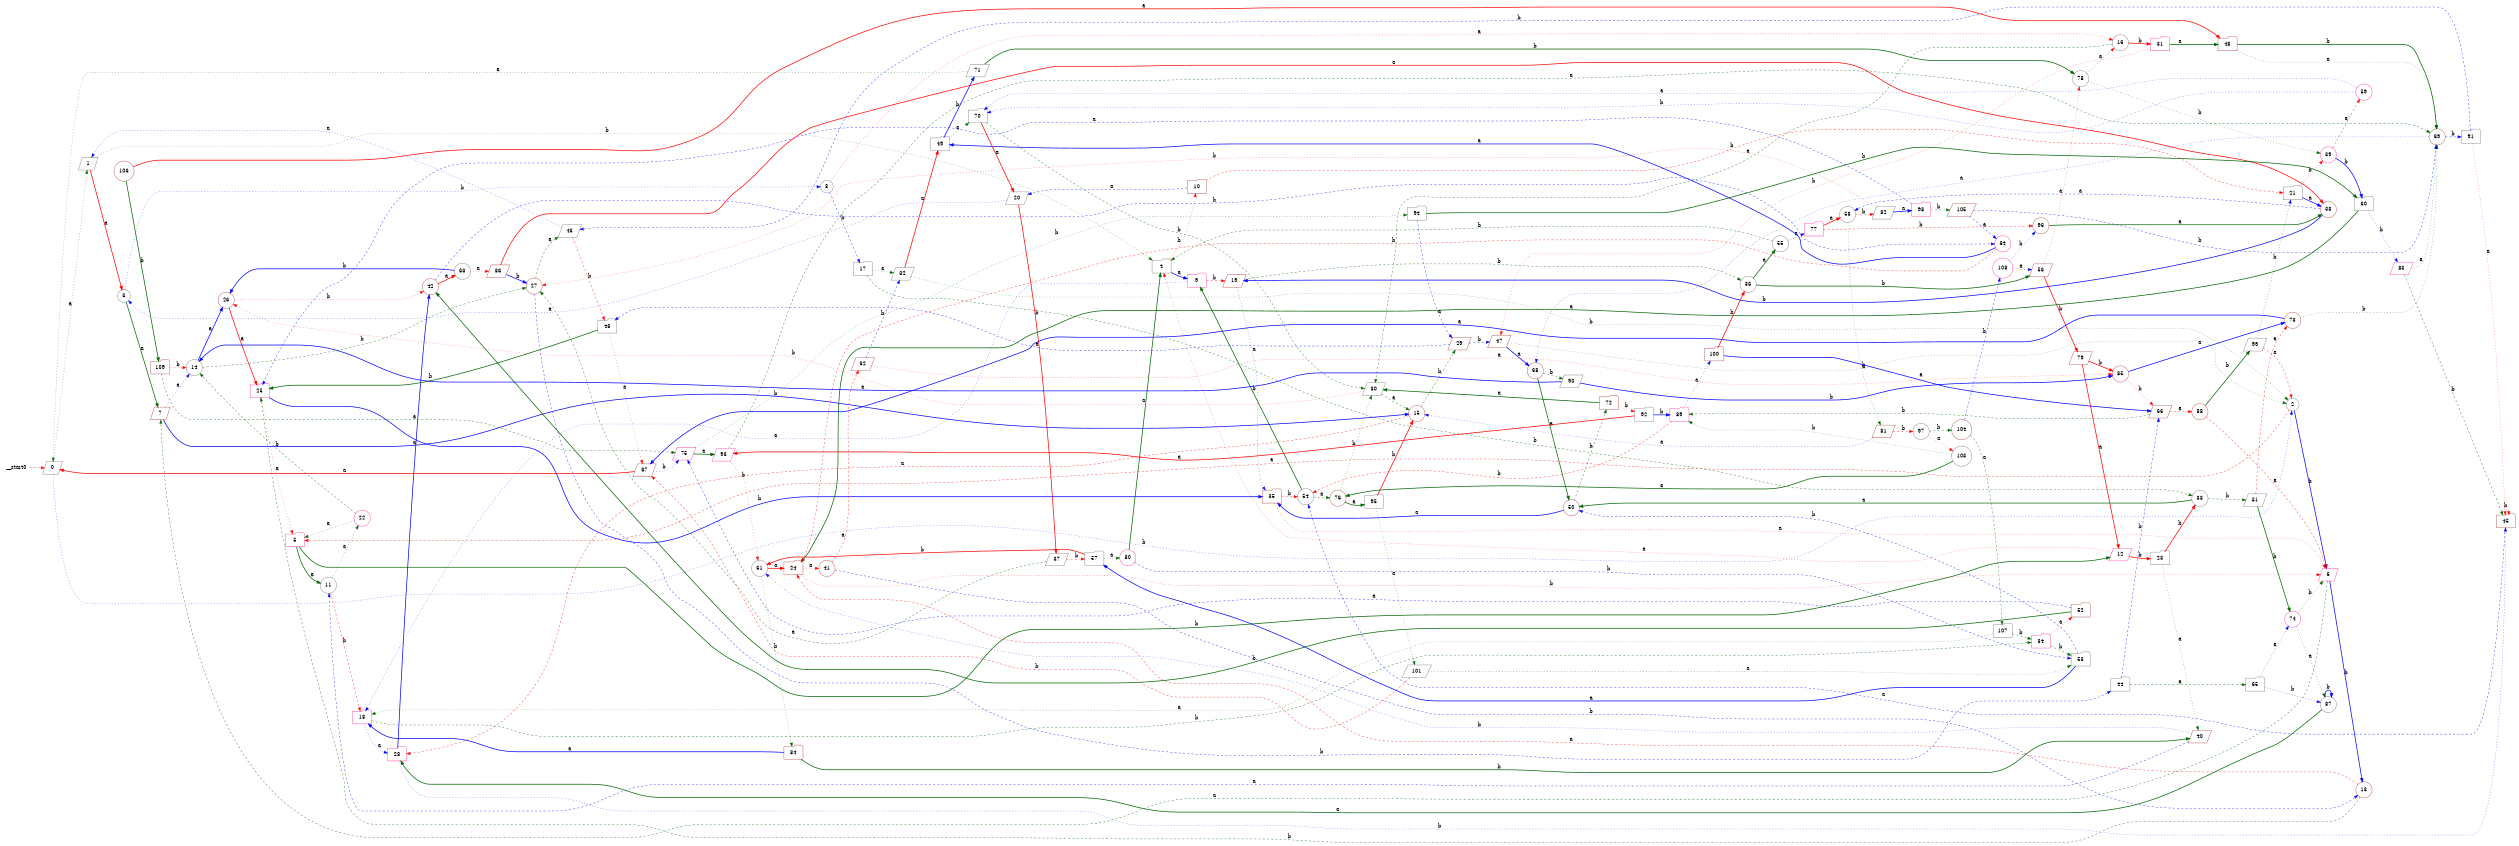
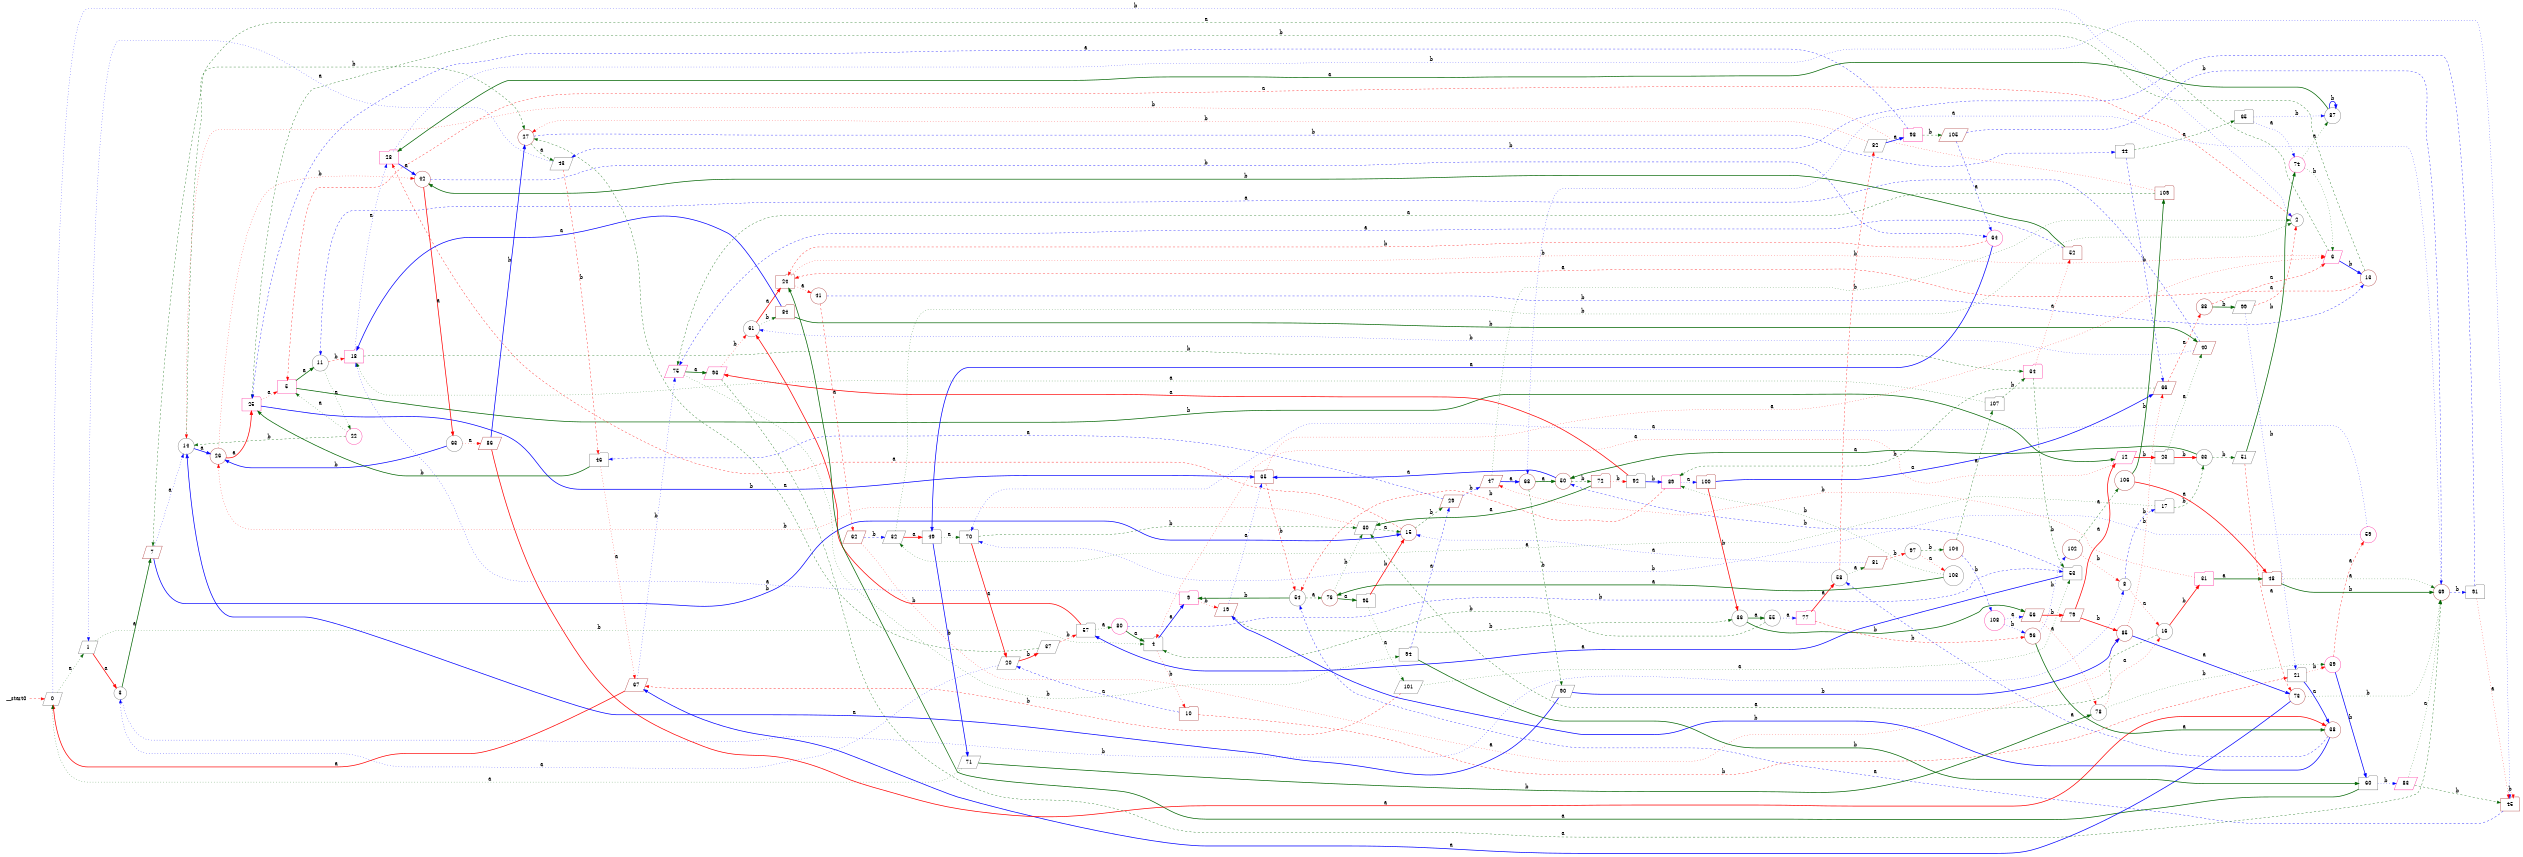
edge "9" -> "19": style dashed -> dotted
edge "2" -> "6": removed, label "b"
node "102": added
